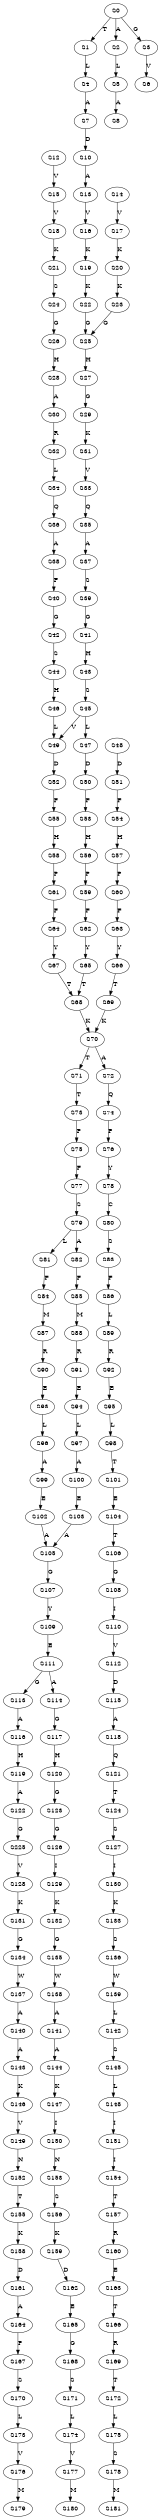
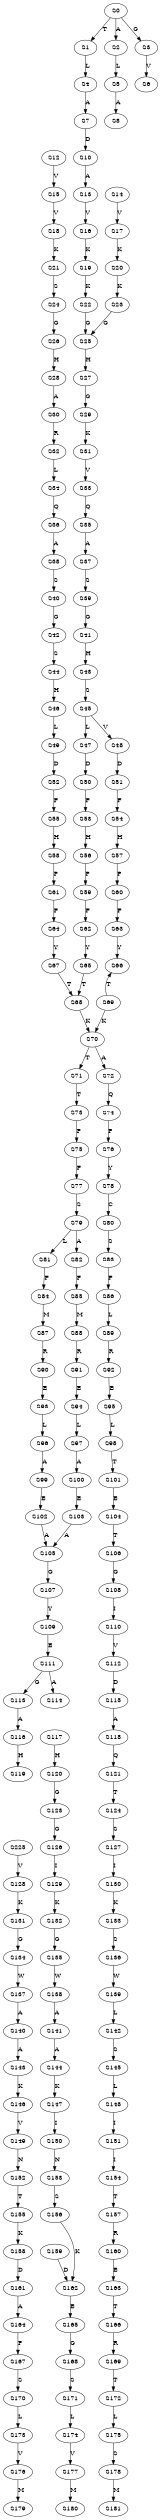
edge "S38" -> "S40": label "F" -> "S"
edge "S45" -> "S49": now "S45" -> "S48"
edge "S66" -> "S69": reversed
edge "S114" -> "S117": removed, label "G"
node "S122": removed
edge "S156" -> "S159": now "S156" -> "S162"
